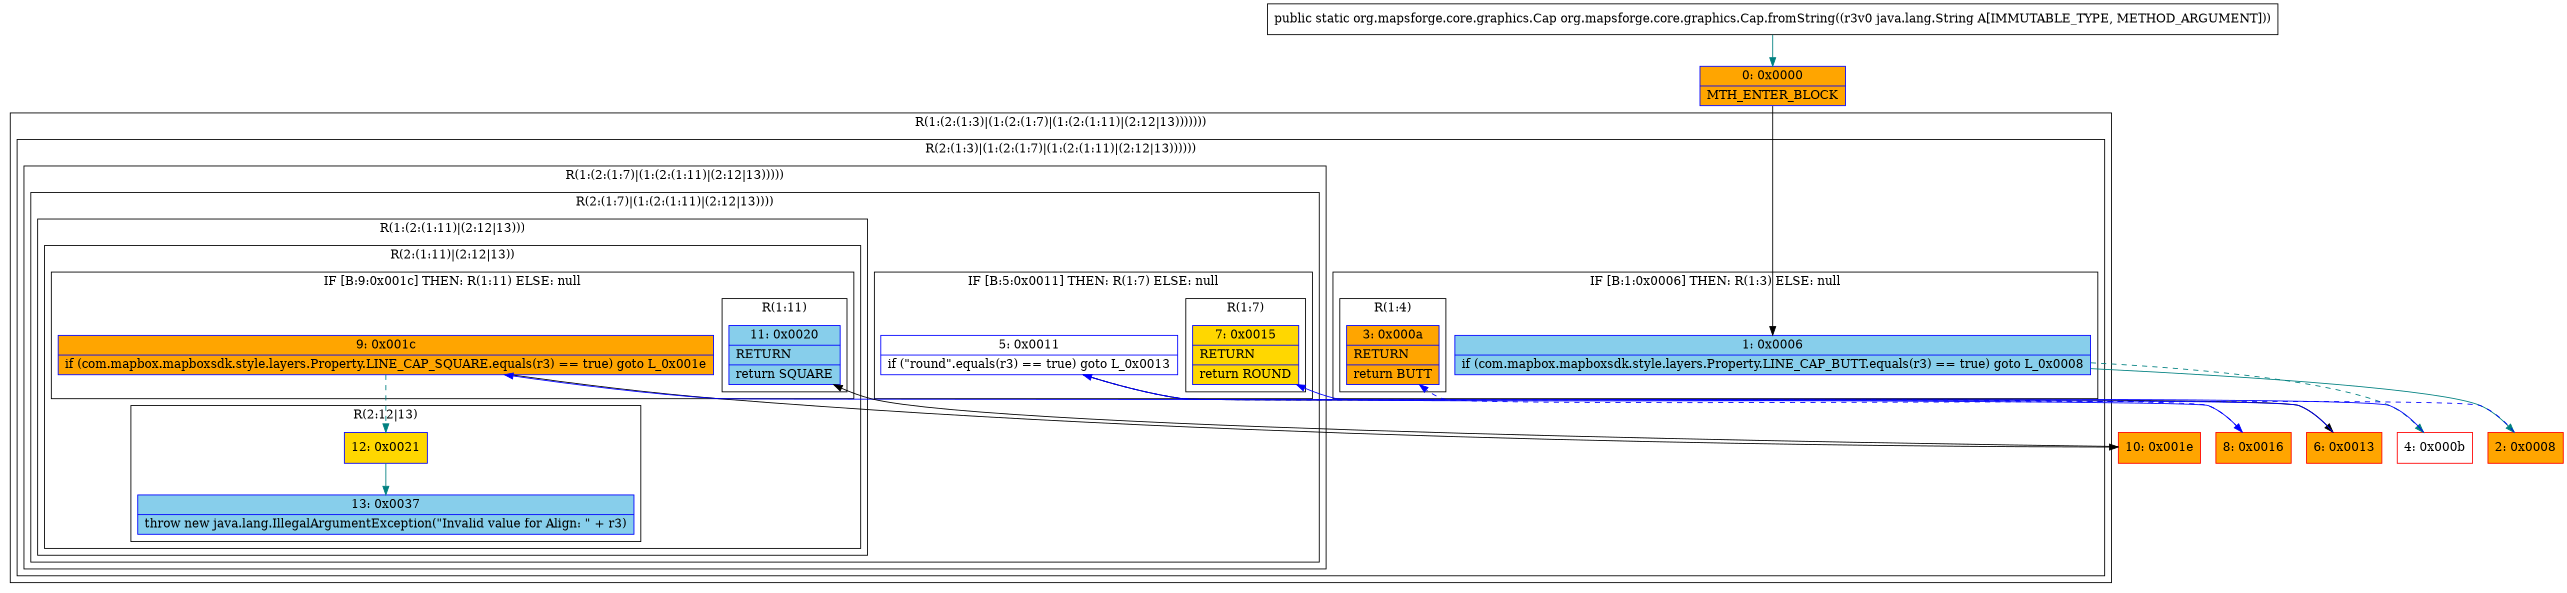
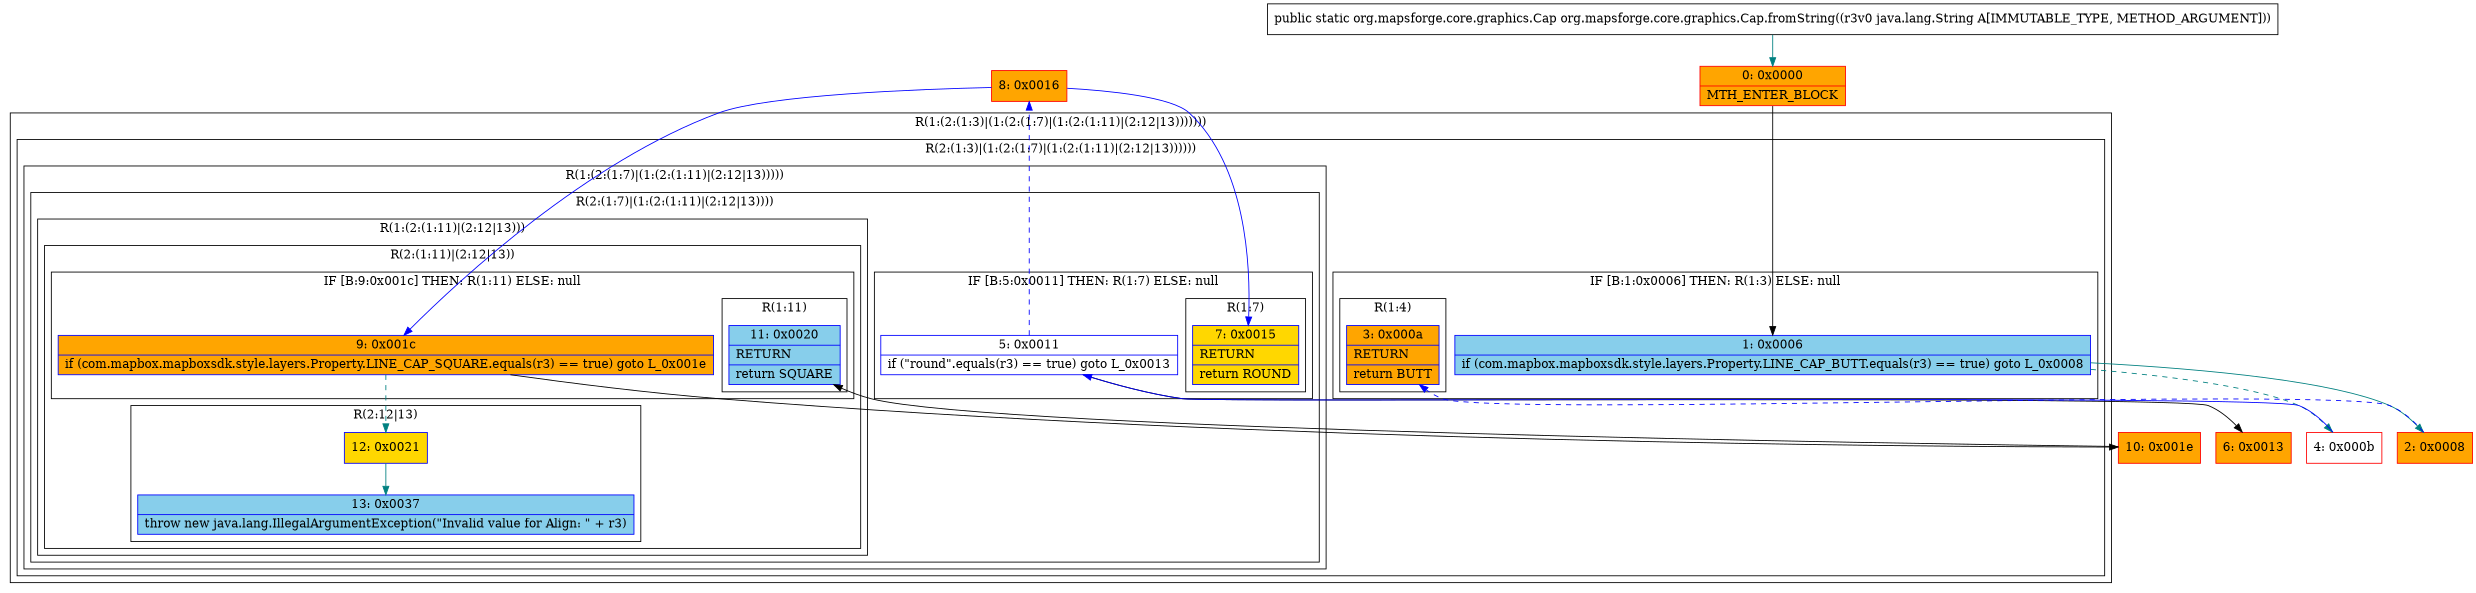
node "0: 0x0000": color blue -> red
edge "6: 0x0013" -> "7: 0x0015": now "8: 0x0016" -> "7: 0x0015"
